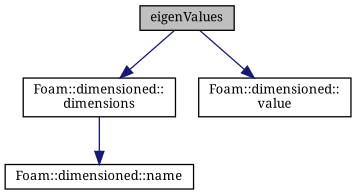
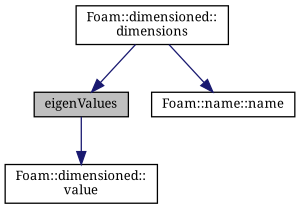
edge "eigenValues" -> "Foam::dimensioned:: dimensions": reversed
node "Foam::dimensioned::name": label "Foam::dimensioned::name" -> "Foam::name::name"
